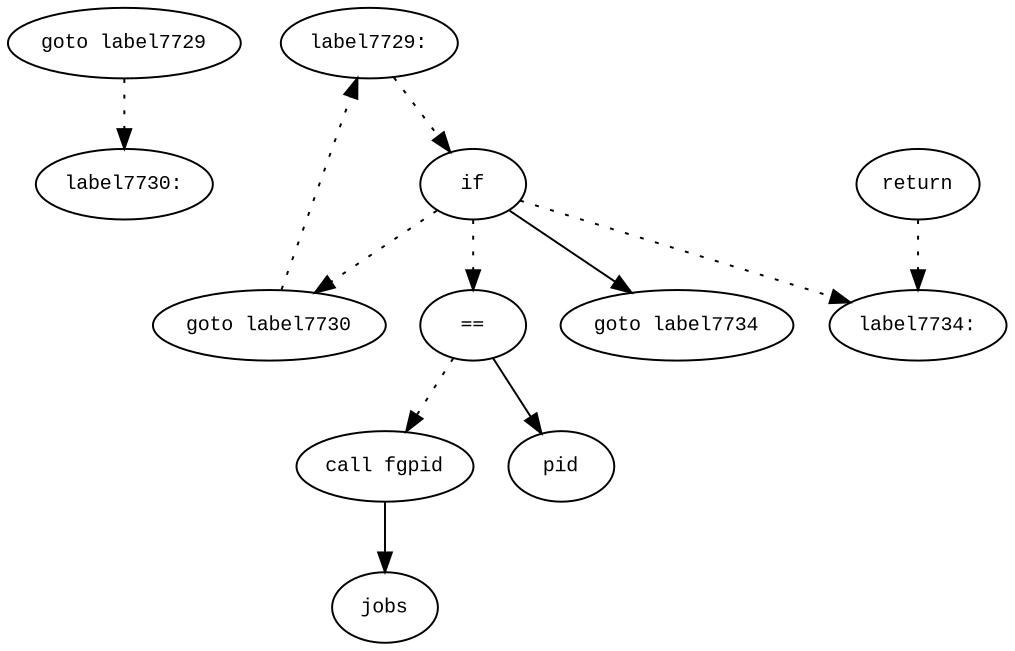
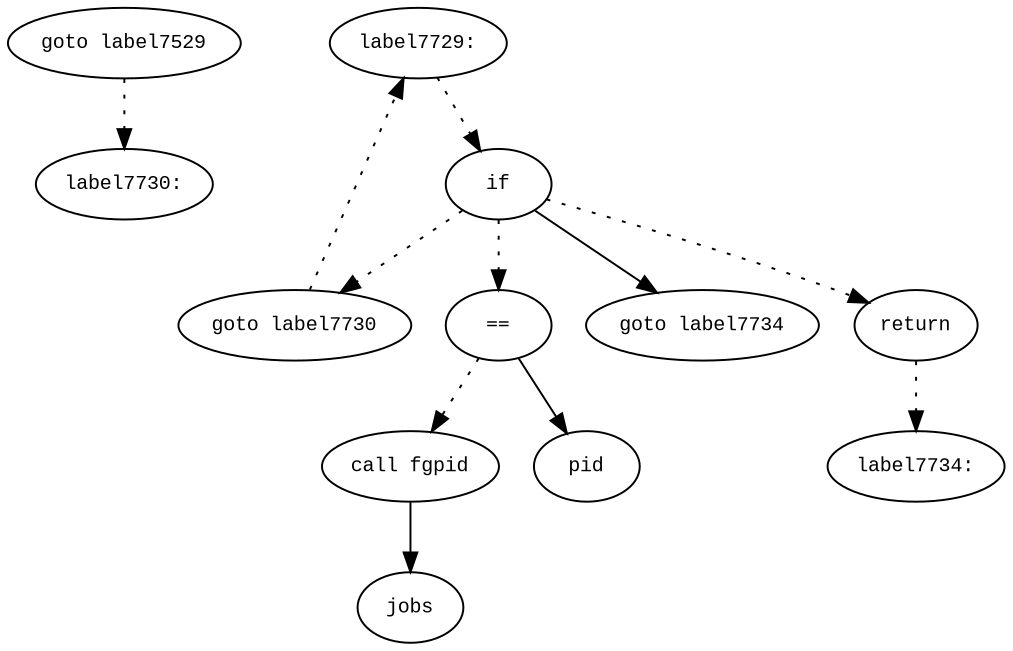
node "goto label7729": label "goto label7729" -> "goto label7529"
edge "if" -> "label7734:": now "if" -> "return"
